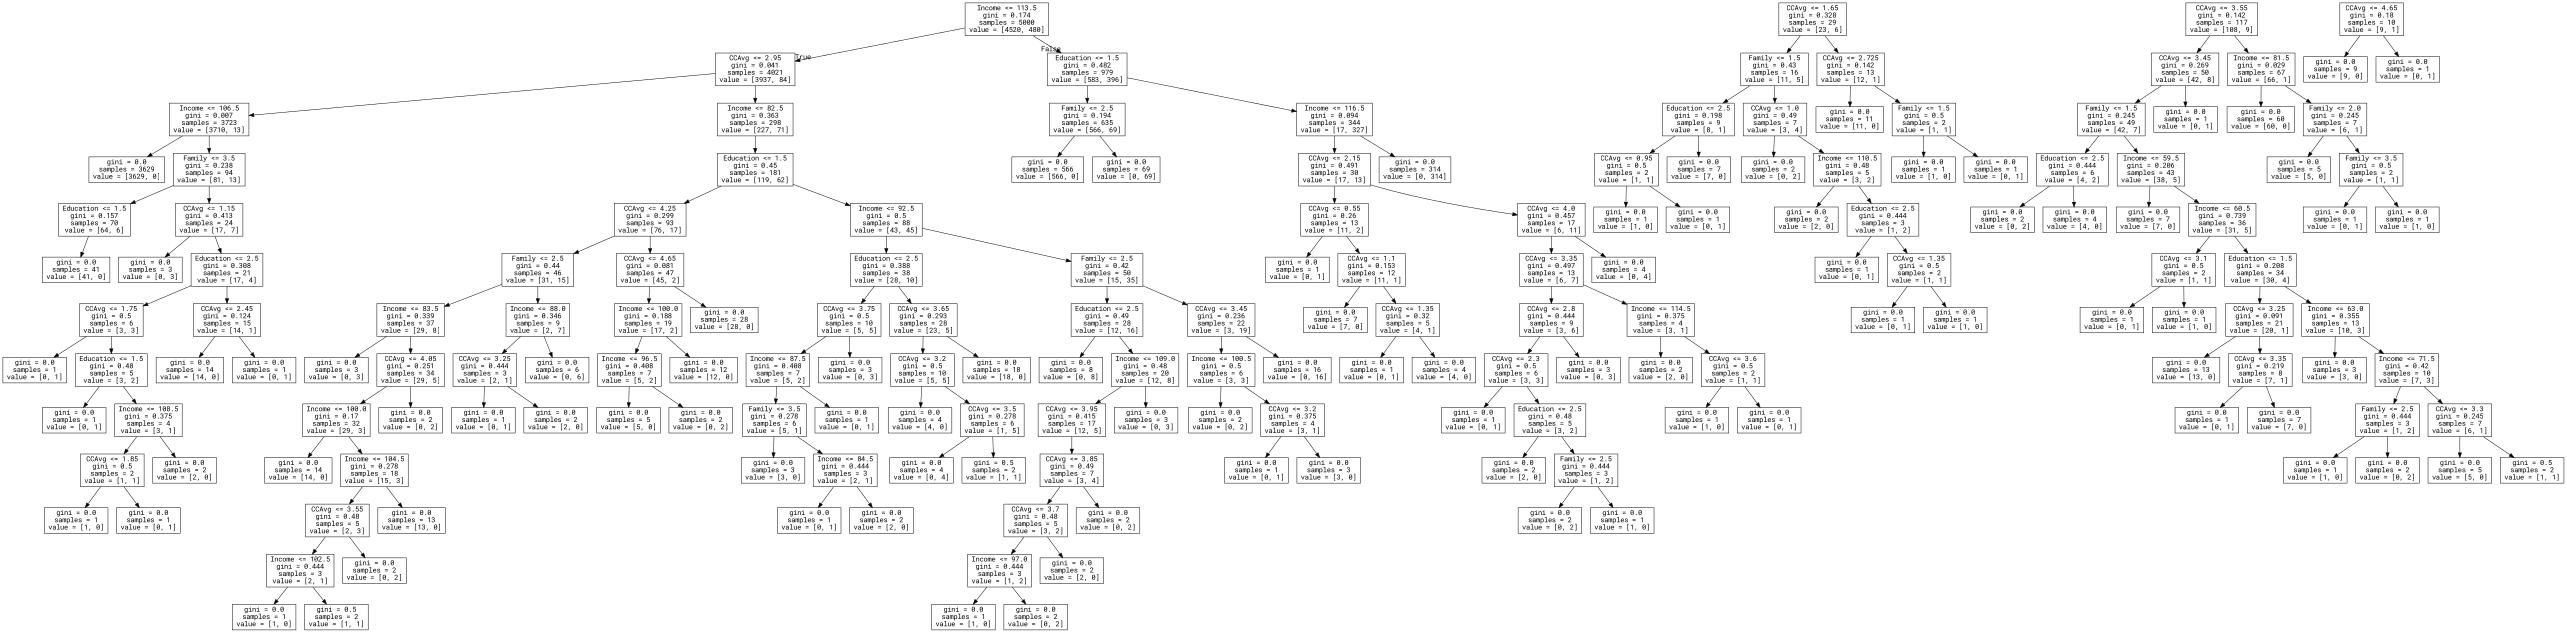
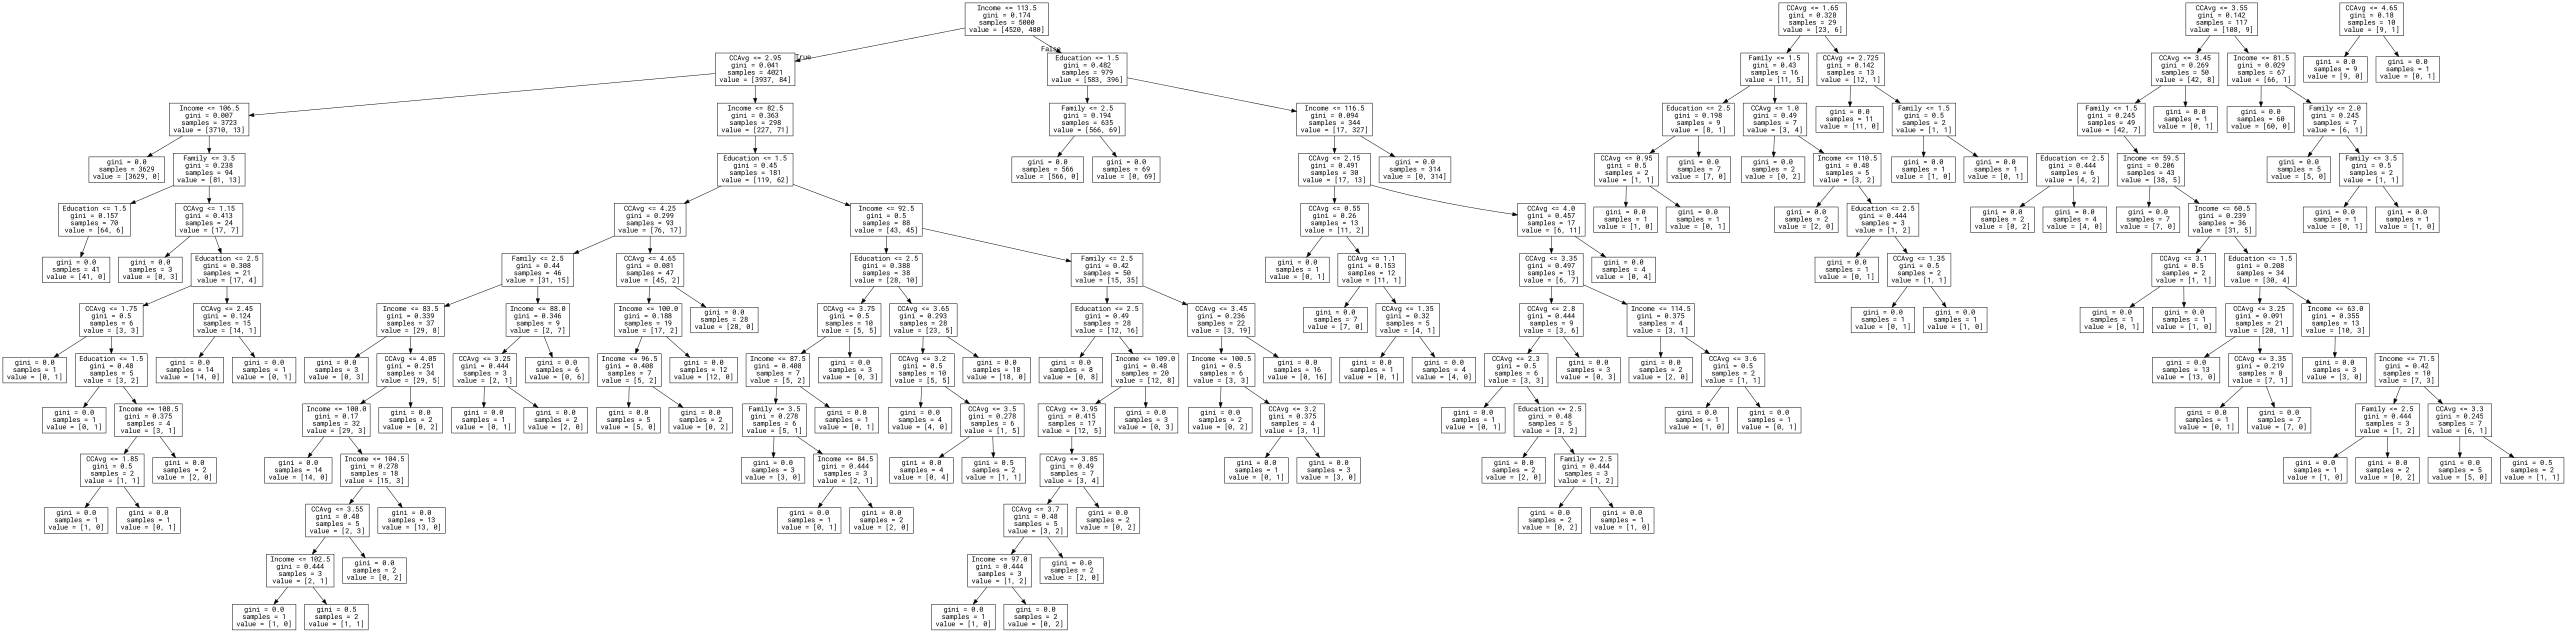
edge "Family <= 1.5 gini = 0.245 samples = 49 value = [42, 7]" -> "Education <= 2.5 gini = 0.444 samples = 6 value = [4, 2]": removed
node "Income <= 60.5 gini = 0.739 samples = 36 value = [31, 5]": label "Income <= 60.5 gini = 0.739 samples = 36 value = [31, 5]" -> "Income <= 60.5 gini = 0.239 samples = 36 value = [31, 5]"
edge "Income <= 63.0 gini = 0.355 samples = 13 value = [10, 3]" -> "Income <= 71.5 gini = 0.42 samples = 10 value = [7, 3]": removed
